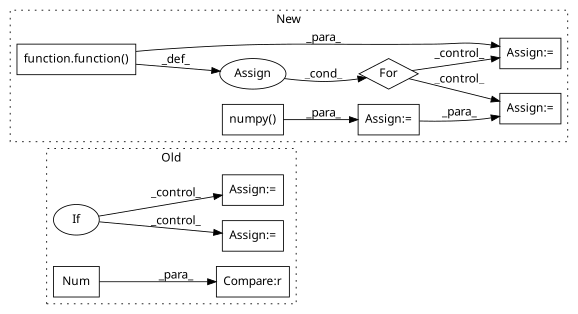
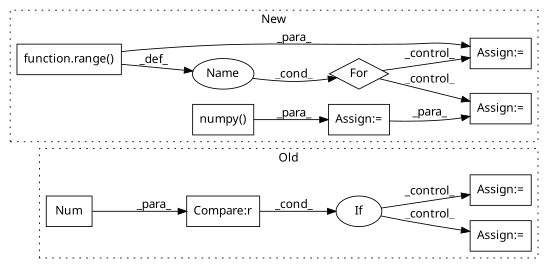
node "function.function()": label "function.function()" -> "function.range()"
node "Assign": label "Assign" -> "Name"
edge "Compare:r" -> "If": added, label "_cond_"
